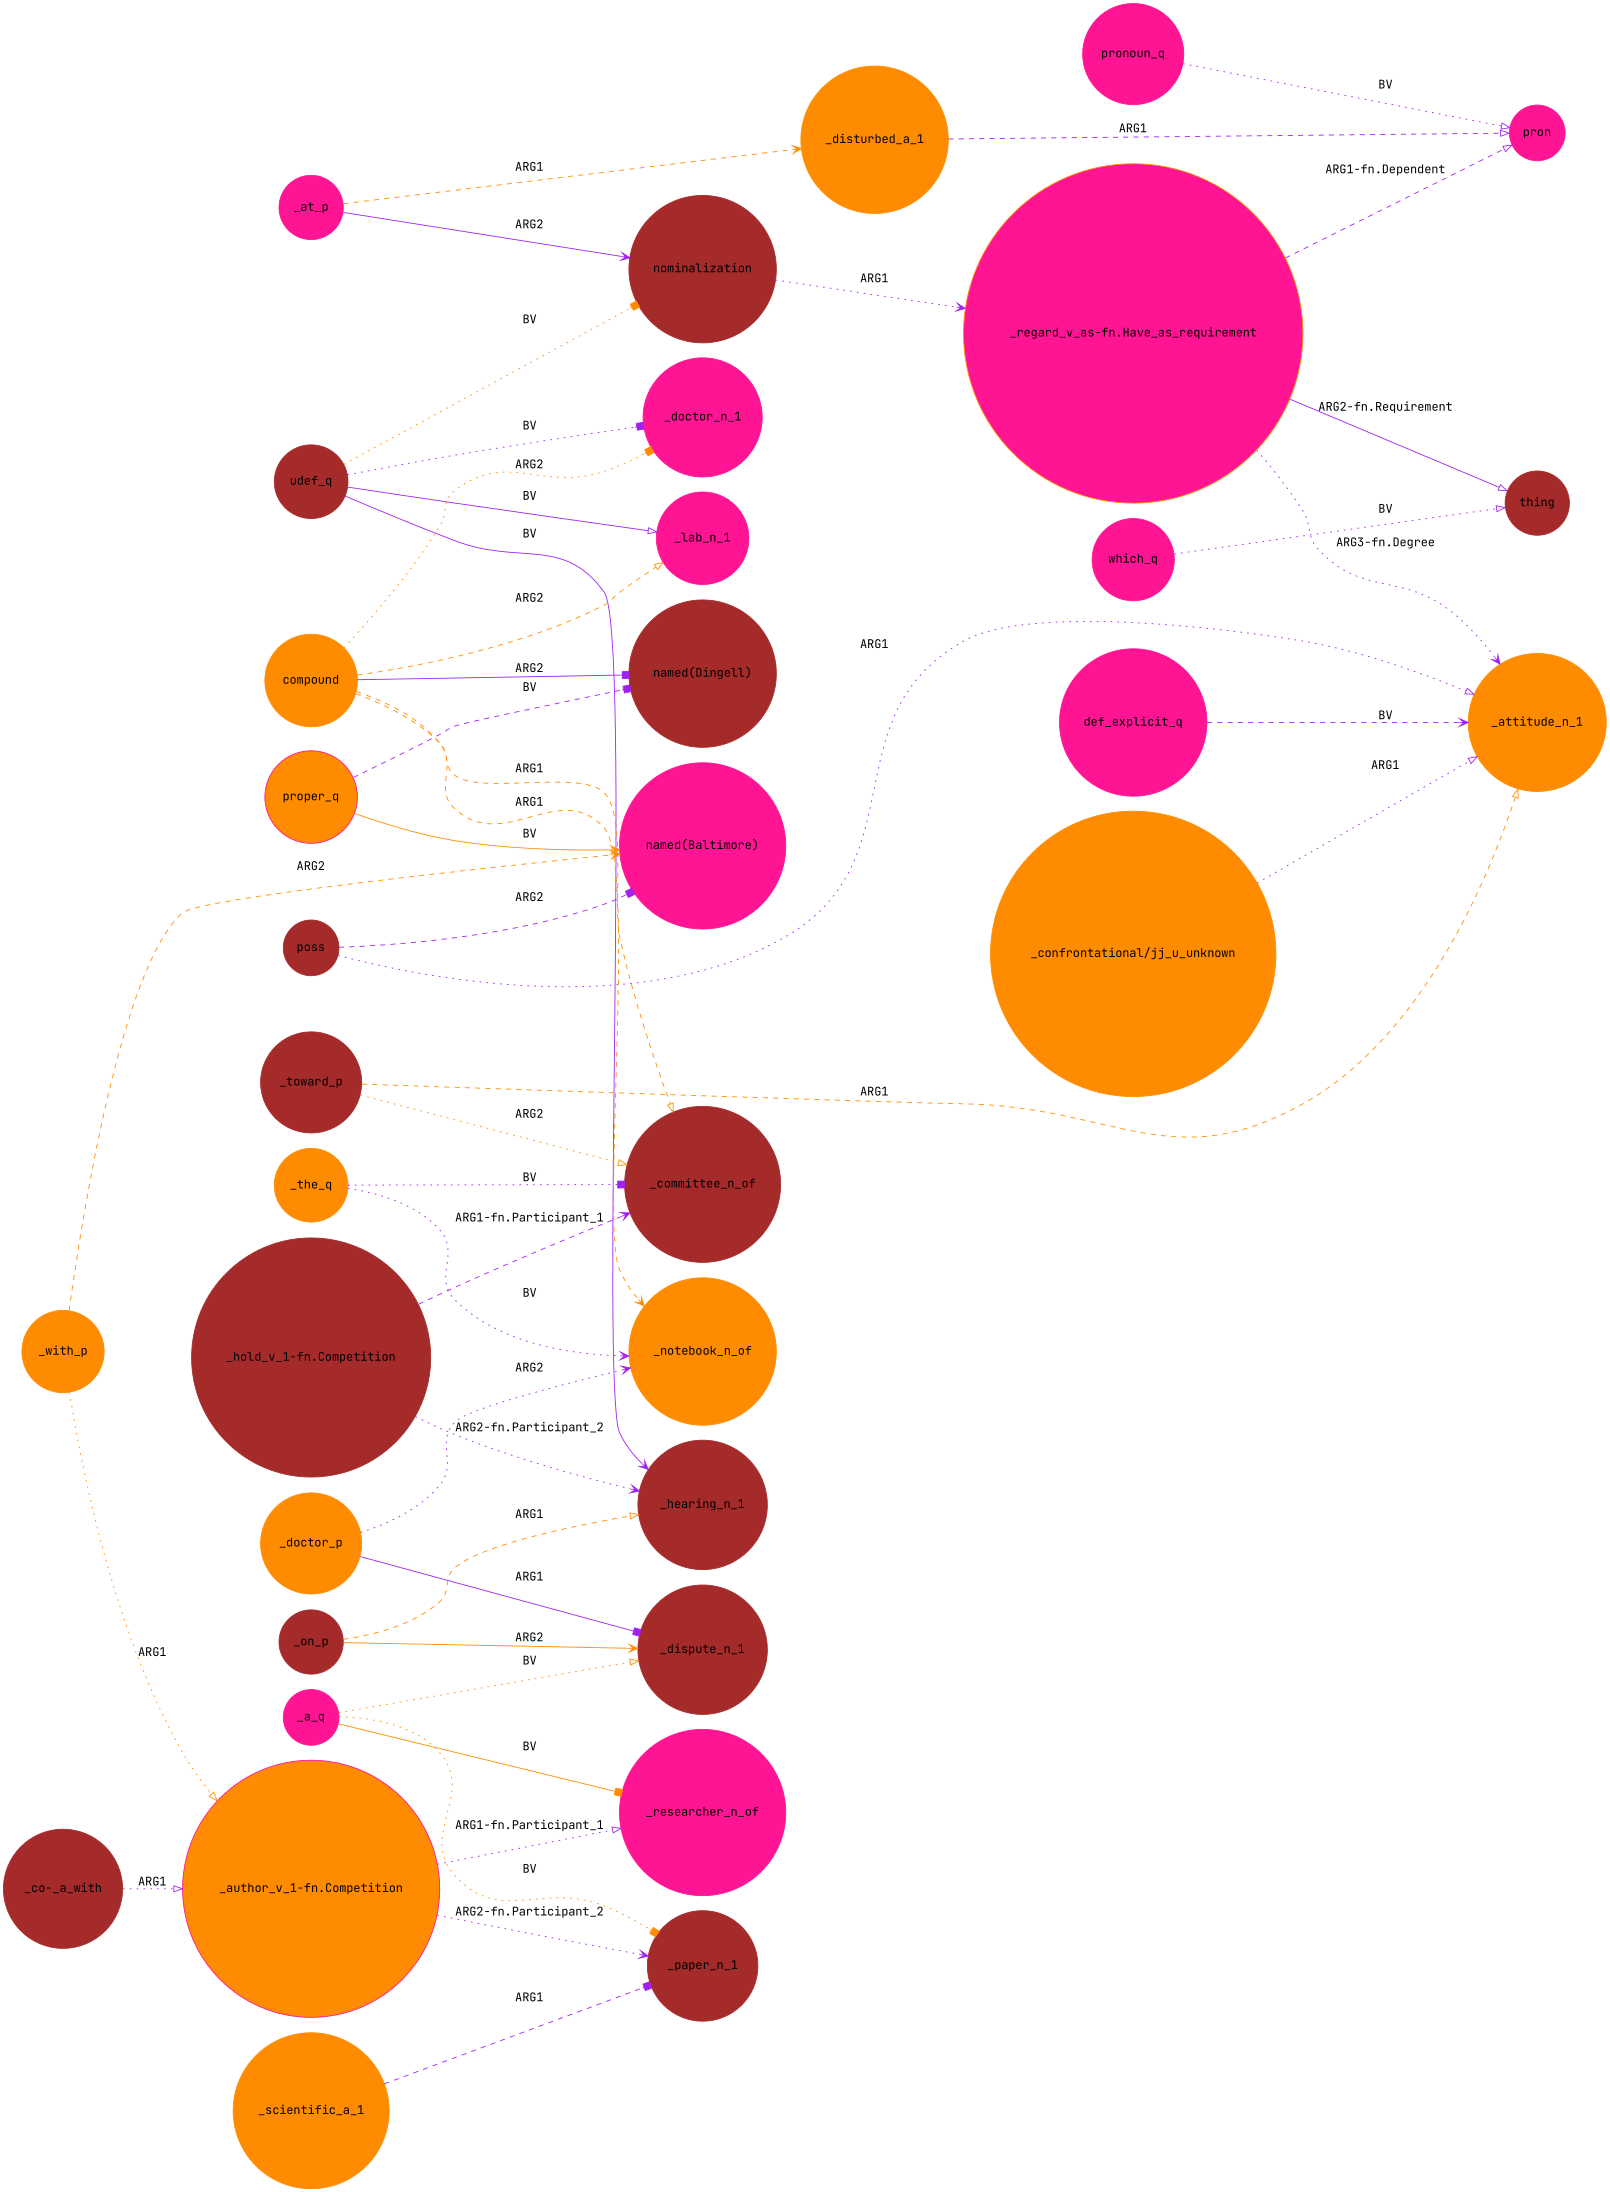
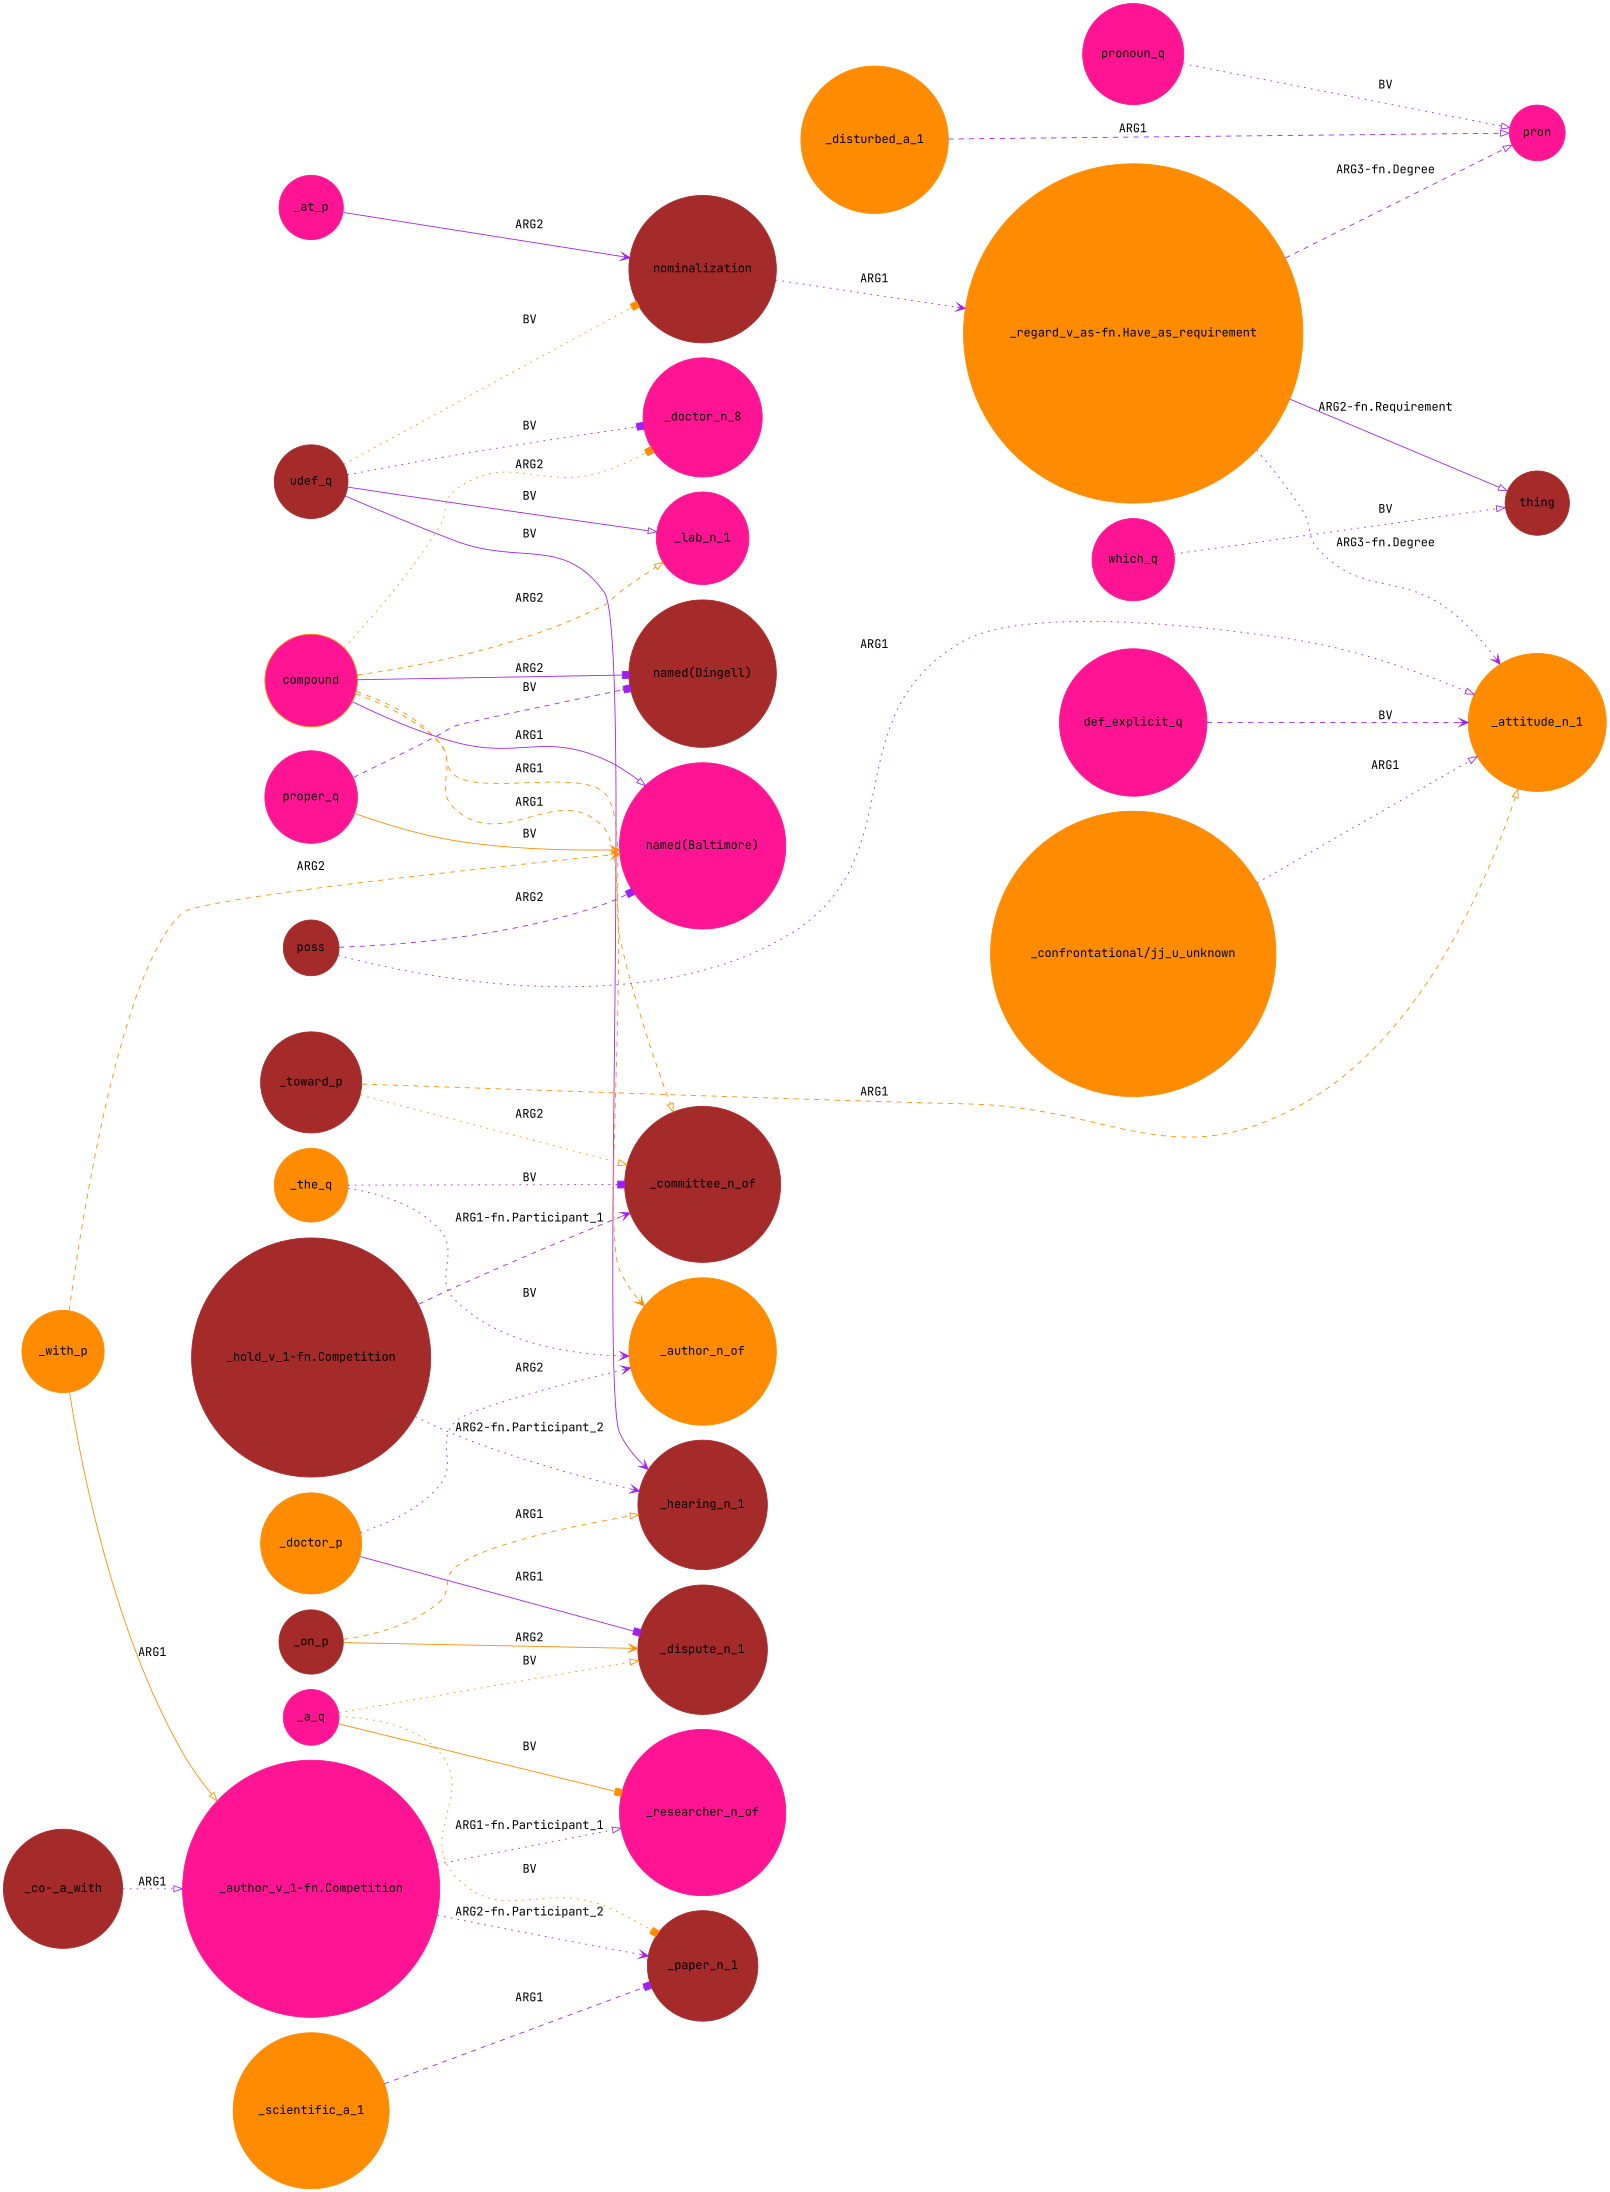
edge "_regard_v_as-fn.Have_as_requirement" -> "pron": label "ARG1-fn.Dependent" -> "ARG3-fn.Degree"
edge "_at_p" -> "_disturbed_a_1": removed, label "ARG1"
node "_regard_v_as-fn.Have_as_requirement": fillcolor deeppink -> darkorange
node "_doctor_n_1": label "_doctor_n_1" -> "_doctor_n_8"
node "compound": fillcolor darkorange -> deeppink
edge "compound" -> "named(Baltimore)": added, label "ARG1"
node "proper_q": fillcolor darkorange -> deeppink
node "_notebook_n_of": label "_notebook_n_of" -> "_author_n_of"
edge "_with_p" -> "_author_v_1-fn.Competition": style dotted -> solid
node "_author_v_1-fn.Competition": fillcolor darkorange -> deeppink
